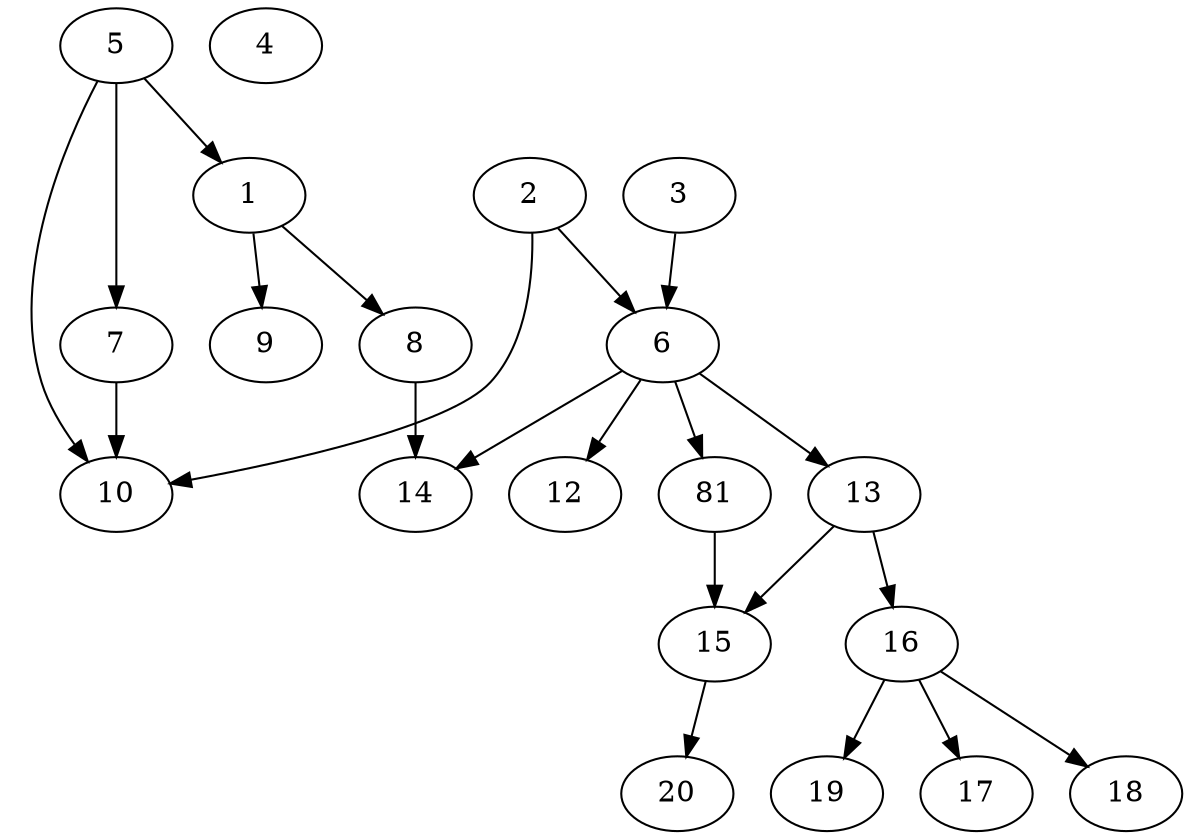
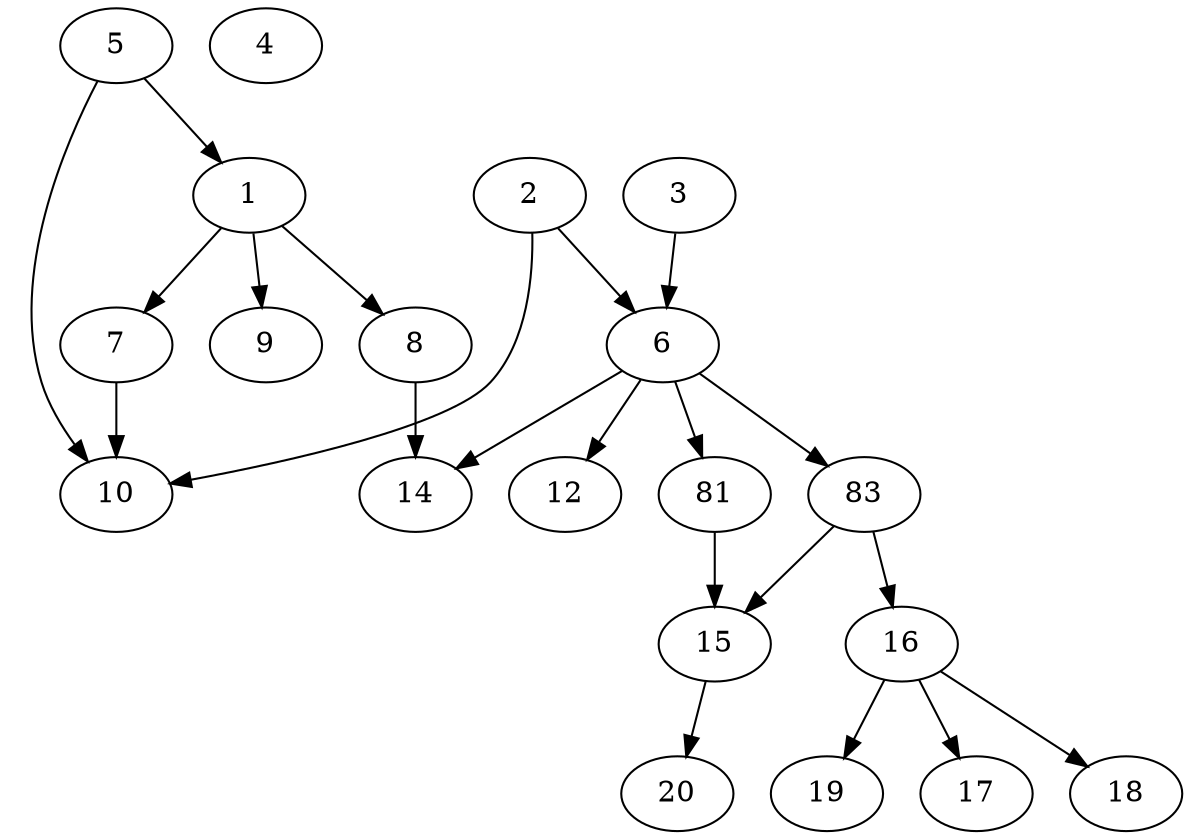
edge "5" -> "7": now "1" -> "7"
node "13": label "13" -> "83"
